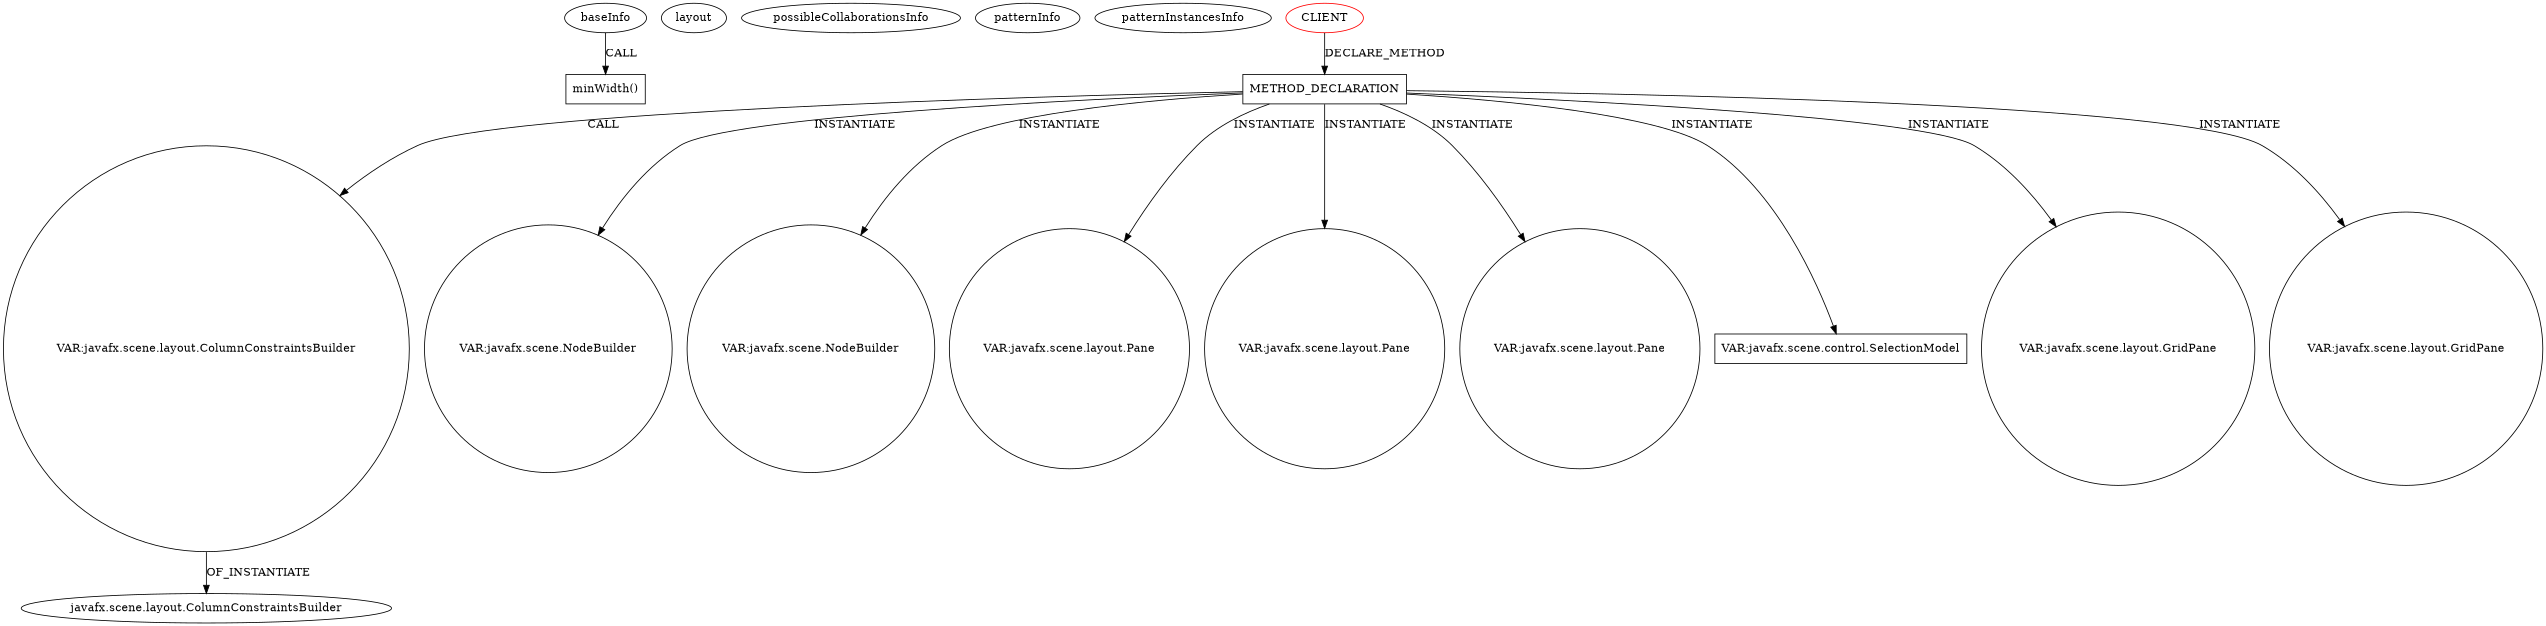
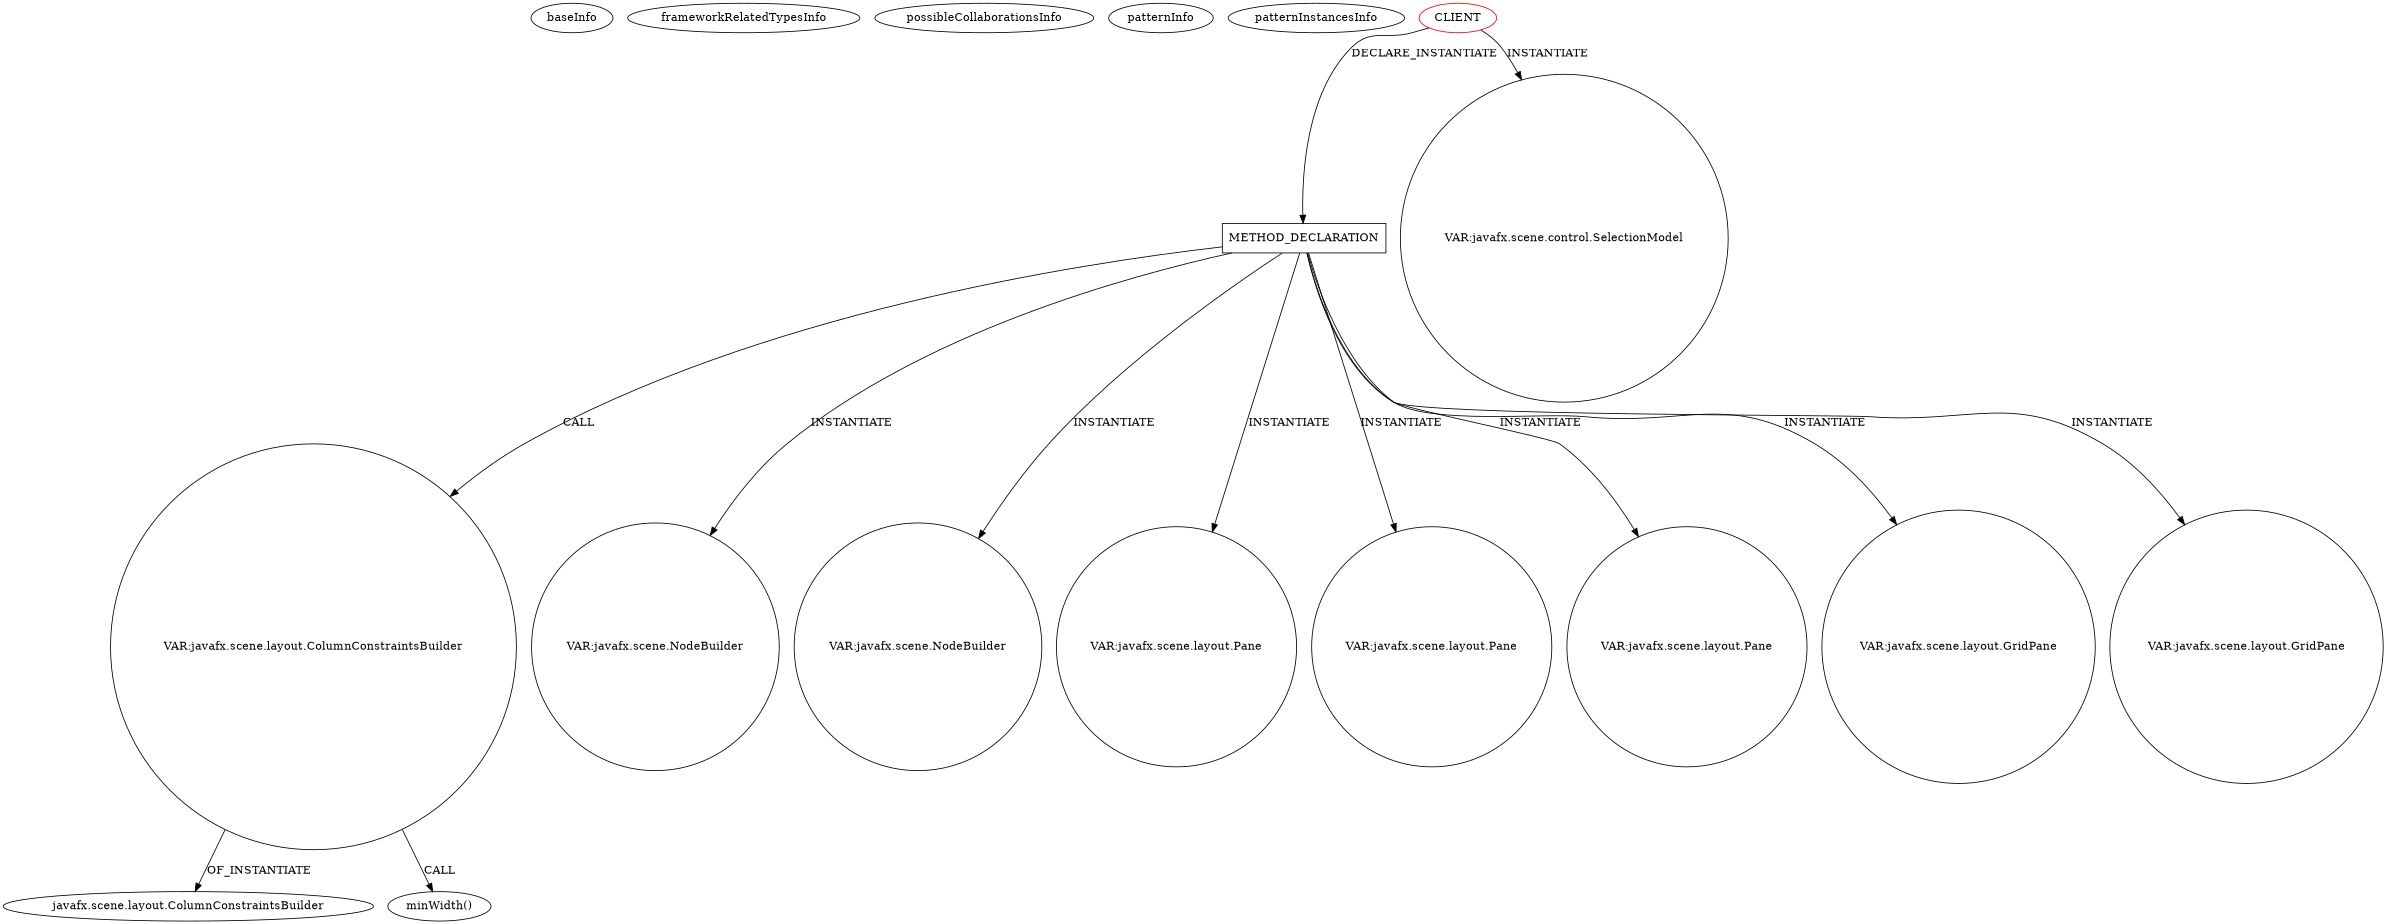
node "layout": label "layout" -> "frameworkRelatedTypesInfo"
edge "baseInfo" -> "minWidth()": now "VAR:javafx.scene.layout.ColumnConstraintsBuilder" -> "minWidth()"
edge "CLIENT" -> "METHOD_DECLARATION": label "DECLARE_METHOD" -> "DECLARE_INSTANTIATE"
node "minWidth()": shape box -> ellipse
edge "METHOD_DECLARATION" -> "VAR:javafx.scene.control.SelectionModel": now "CLIENT" -> "VAR:javafx.scene.control.SelectionModel"
node "VAR:javafx.scene.control.SelectionModel": shape box -> circle
